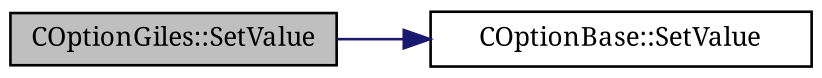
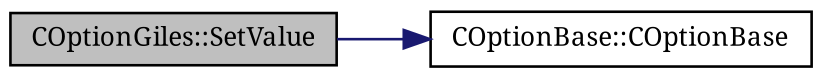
node "COptionBase::SetValue": label "COptionBase::SetValue" -> "COptionBase::COptionBase"
